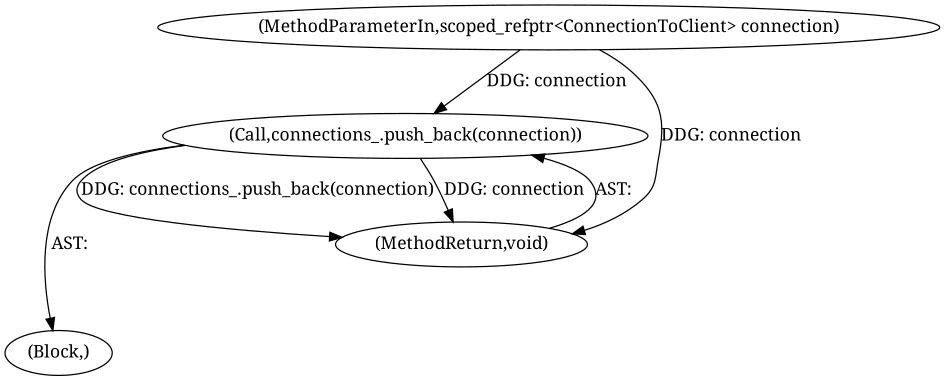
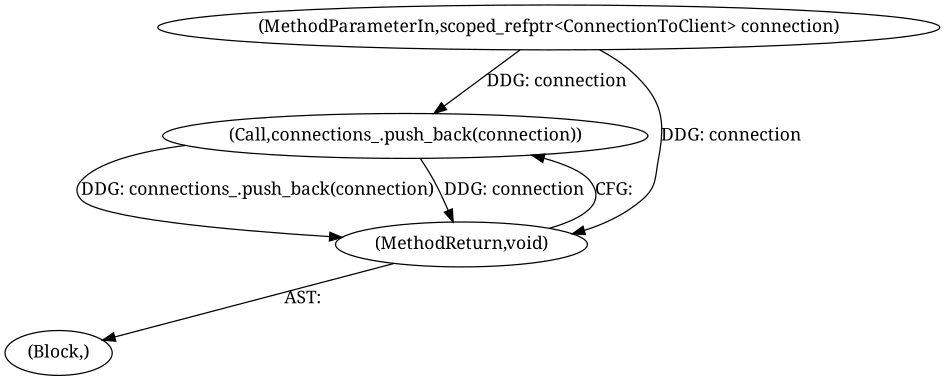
edge "(MethodReturn,void)" -> "(Call,connections_.push_back(connection))": label "AST: " -> "CFG: "
edge "(Call,connections_.push_back(connection))" -> "(Block,)": now "(MethodReturn,void)" -> "(Block,)"
